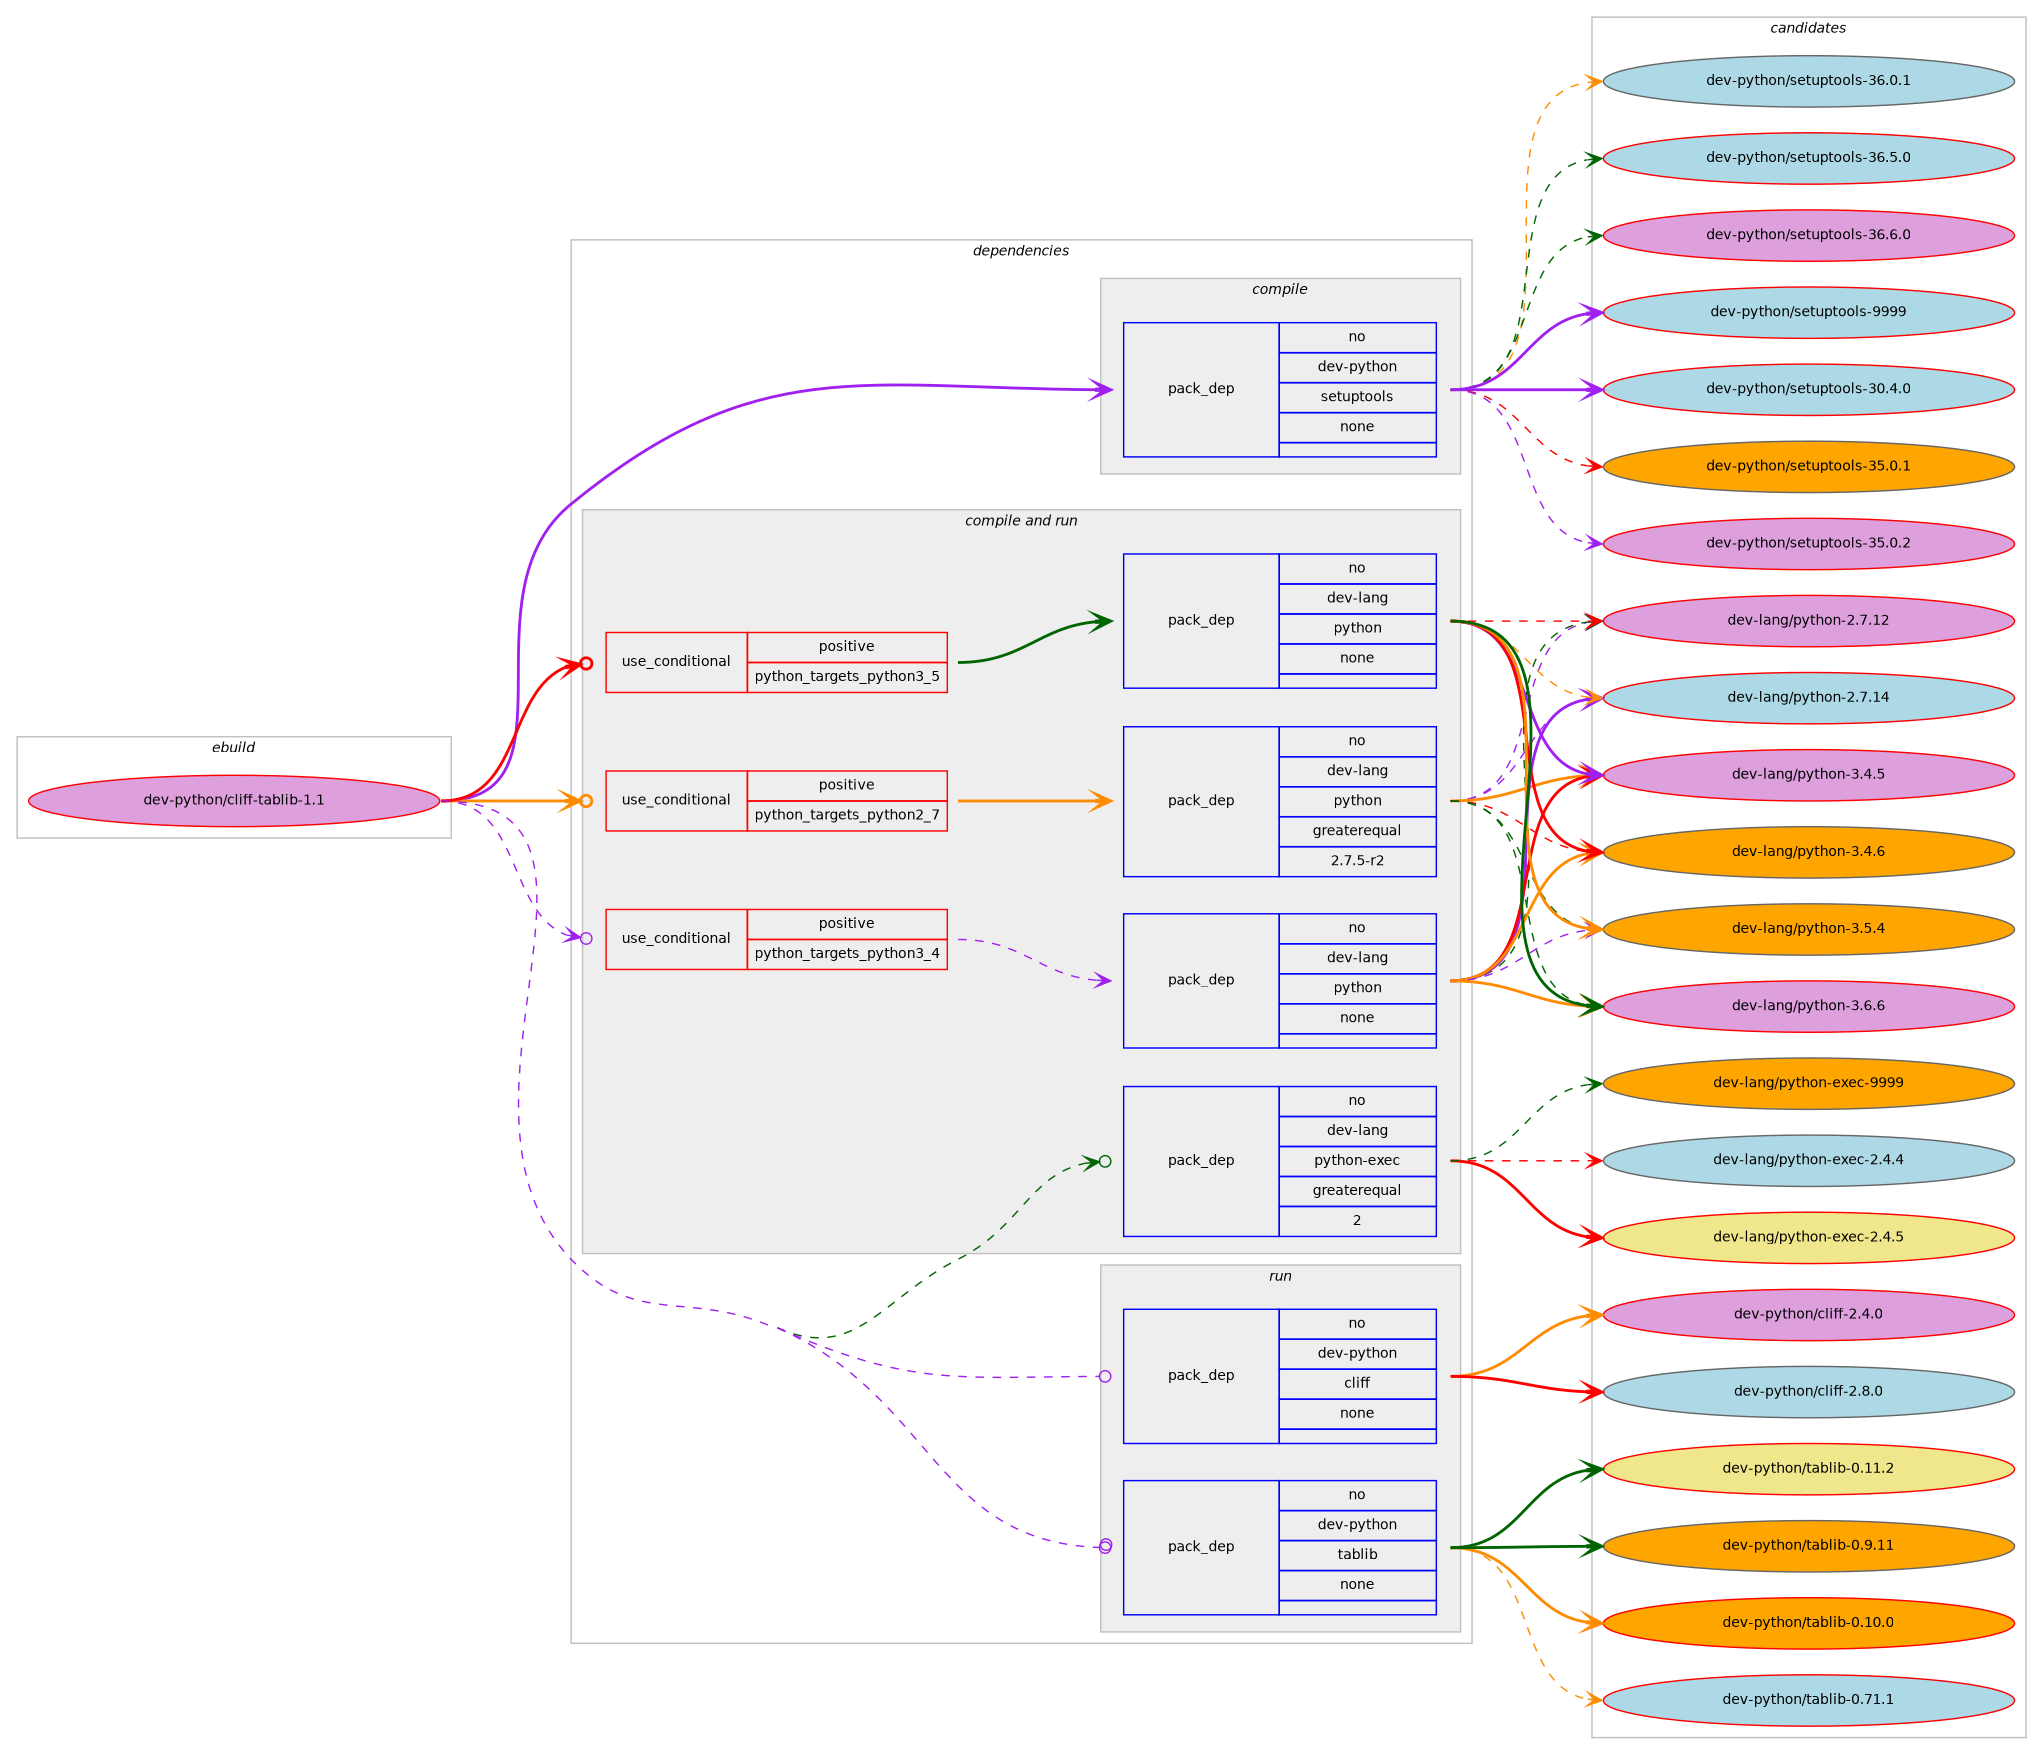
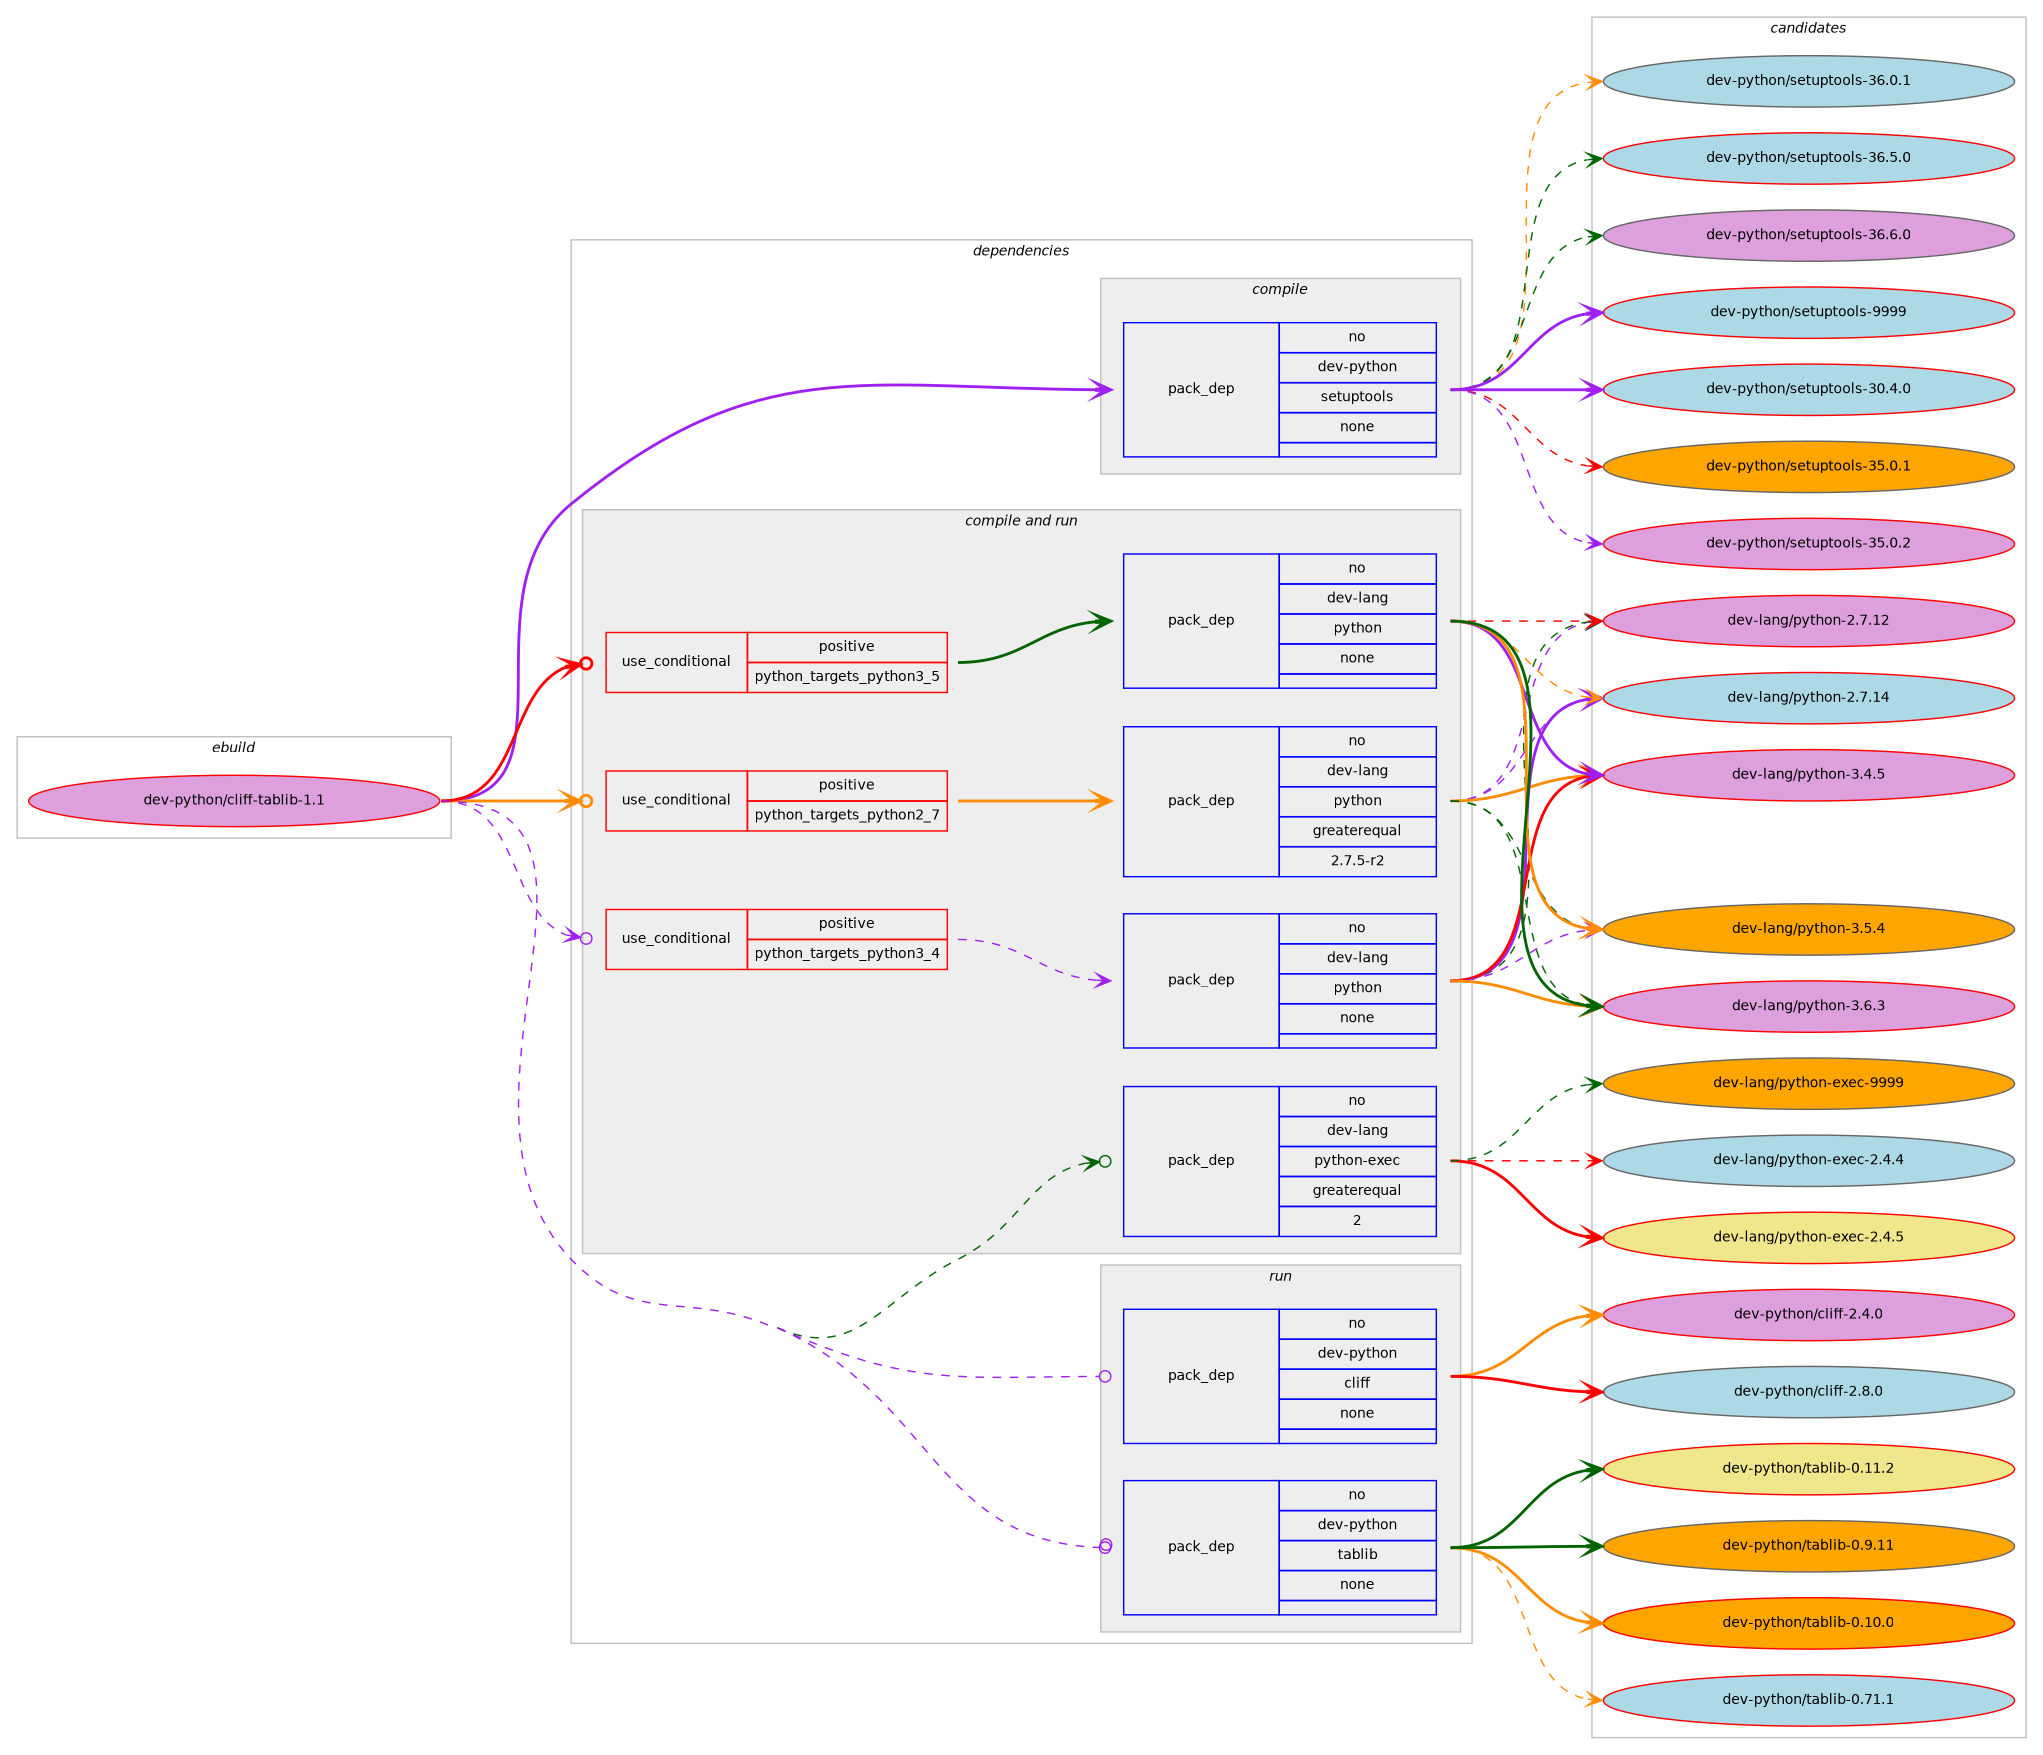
node "dev-python/setuptools-36.6.0": color red -> gray40
node "dev-lang/python-3.4.6": removed
node "dev-lang/python-3.6.6": label "dev-lang/python-3.6.6" -> "dev-lang/python-3.6.3"
